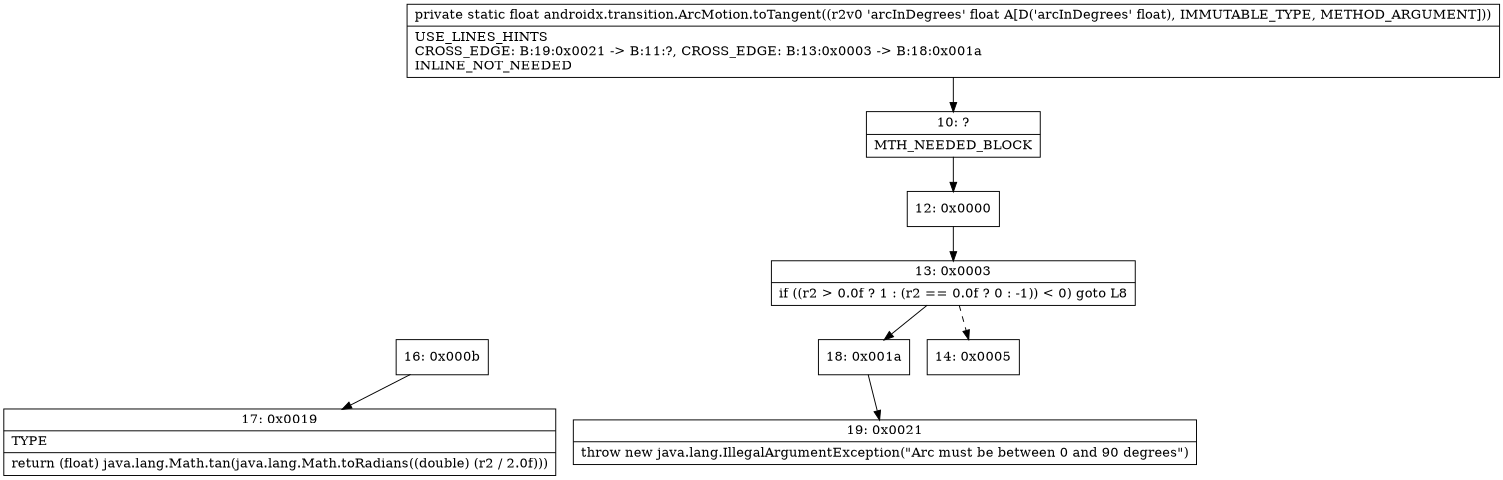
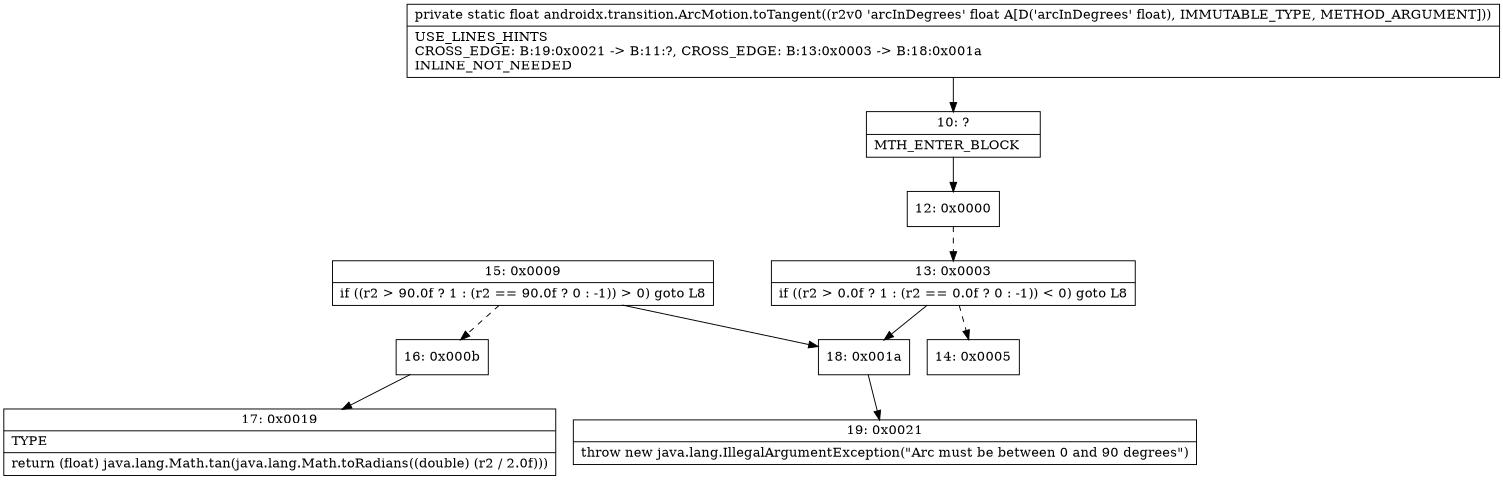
node "10: ?": text "MTH_NEEDED_BLOCK" -> "MTH_ENTER_BLOCK"
edge "12: 0x0000" -> "13: 0x0003": style solid -> dashed
node "15: 0x0009": added
